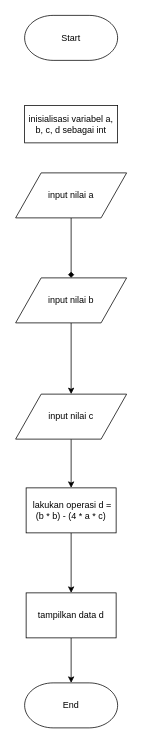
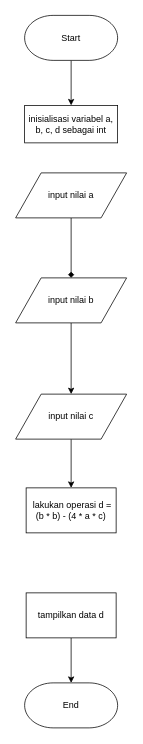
edge "Start" -> "inisialisasi variabel a, b, c, d sebagai int": added
edge "lakukan operasi d = (b * b) - (4 * a * c)" -> "tampilkan data d": removed
